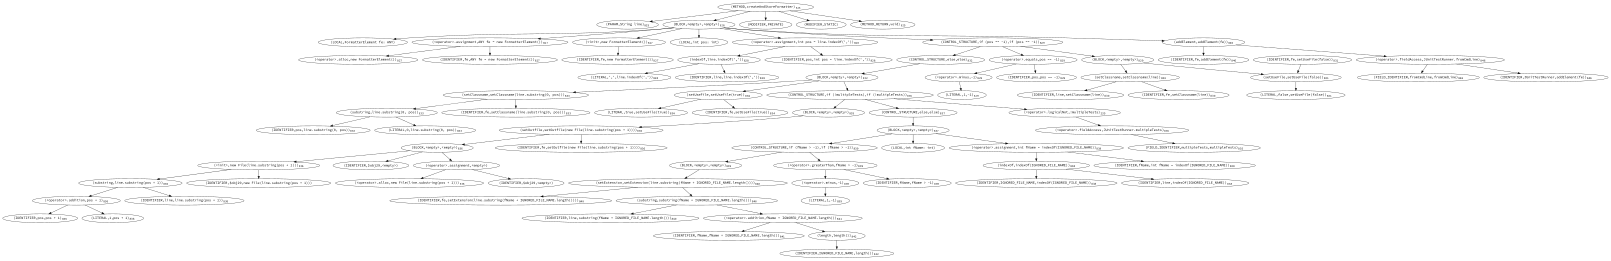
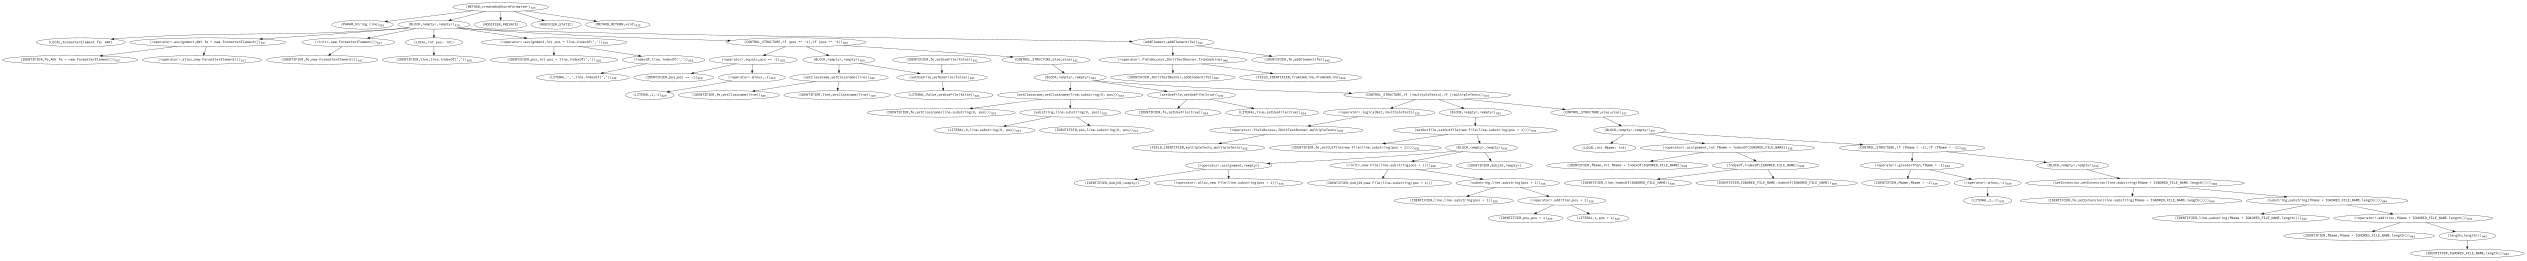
edge "(indexOf,line.indexOf(','))" -> "(IDENTIFIER,line,line.indexOf(','))": now "(LOCAL,int pos: int)" -> "(IDENTIFIER,line,line.indexOf(','))"
